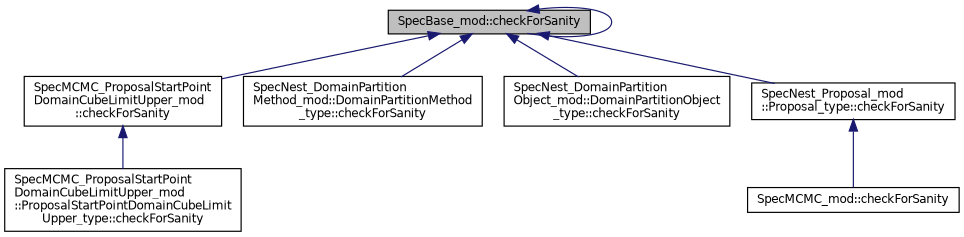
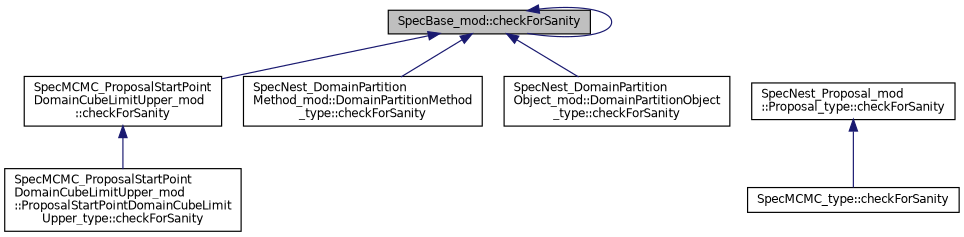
edge "SpecNest_Proposal_mod ::Proposal_type::checkForSanity" -> "SpecBase_mod::checkForSanity": removed
node "SpecMCMC_mod::checkForSanity": label "SpecMCMC_mod::checkForSanity" -> "SpecMCMC_type::checkForSanity"
